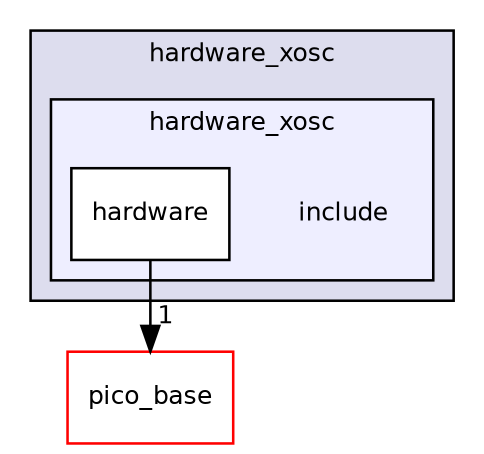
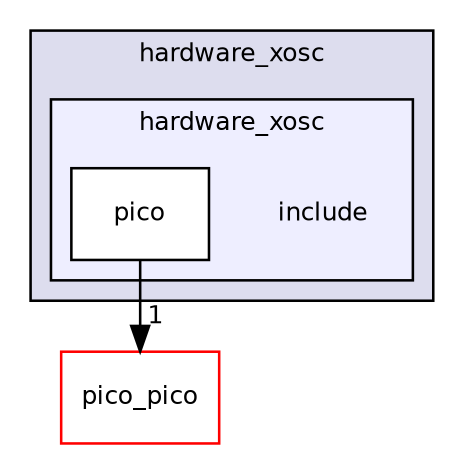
node "hardware": label "hardware" -> "pico"
node "pico_base": label "pico_base" -> "pico_pico"
